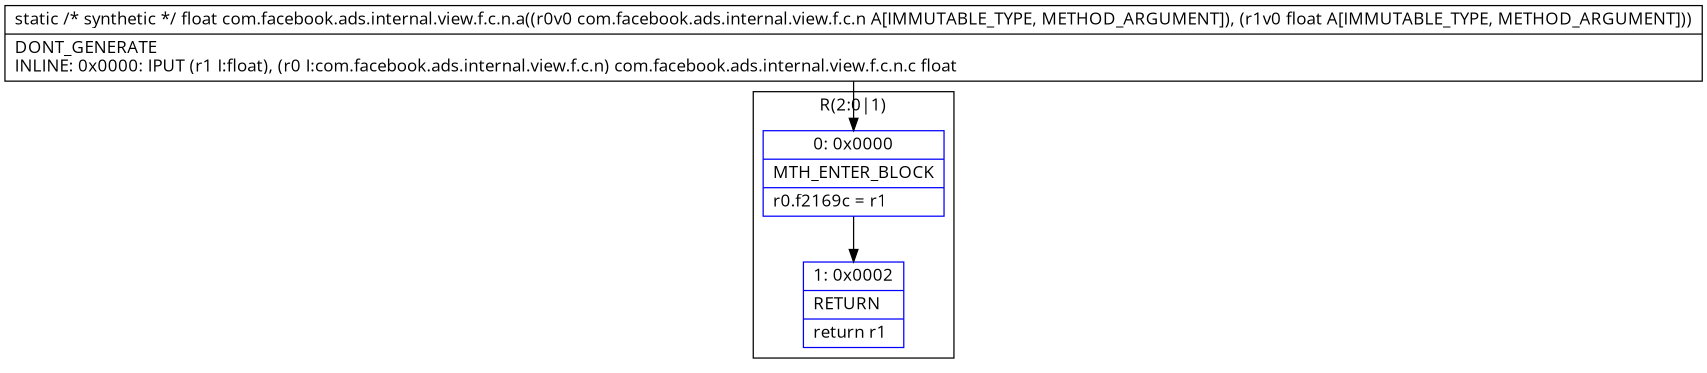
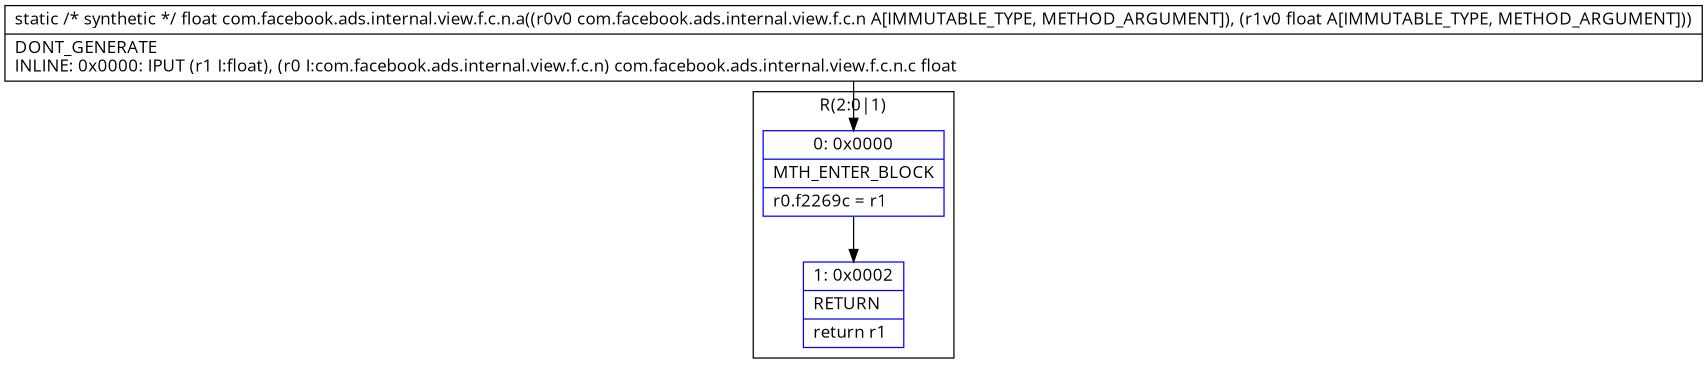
node "0: 0x0000": text "r0.f2169c = r1" -> "r0.f2269c = r1"
